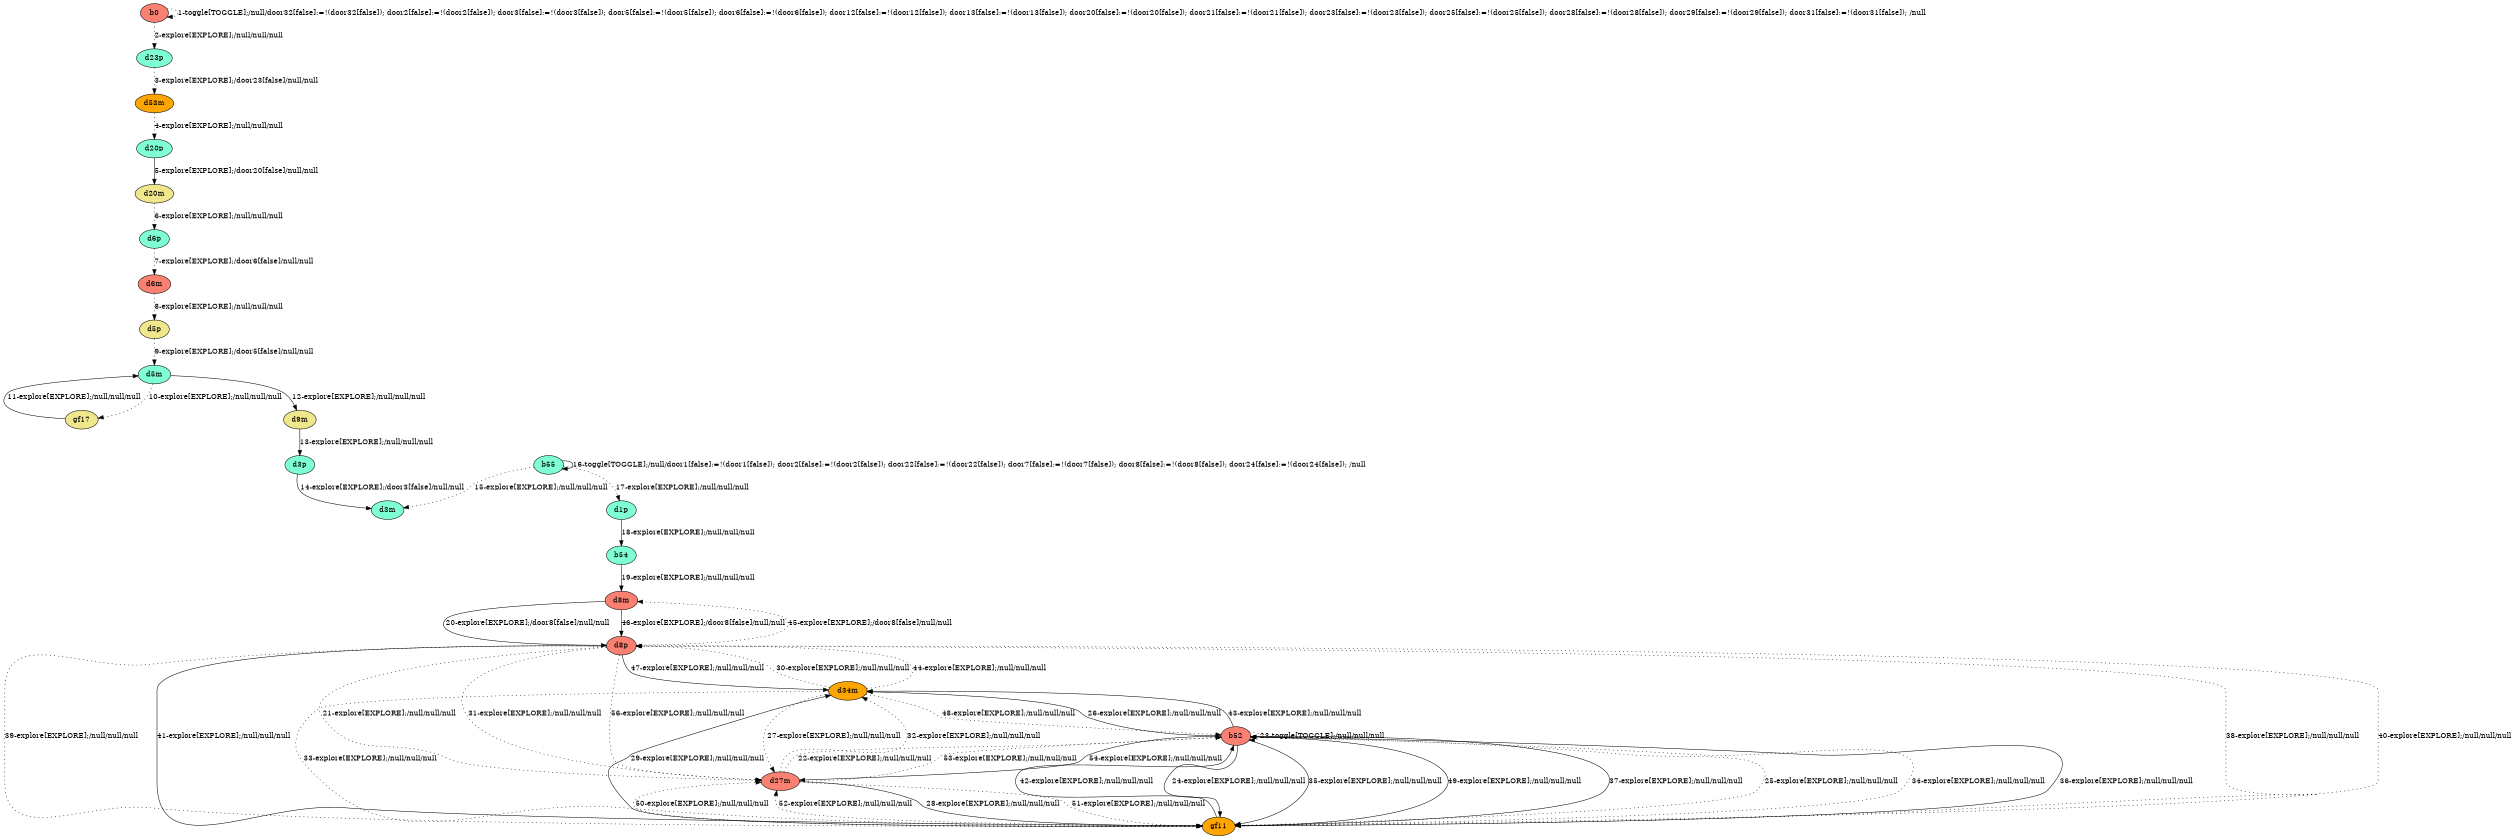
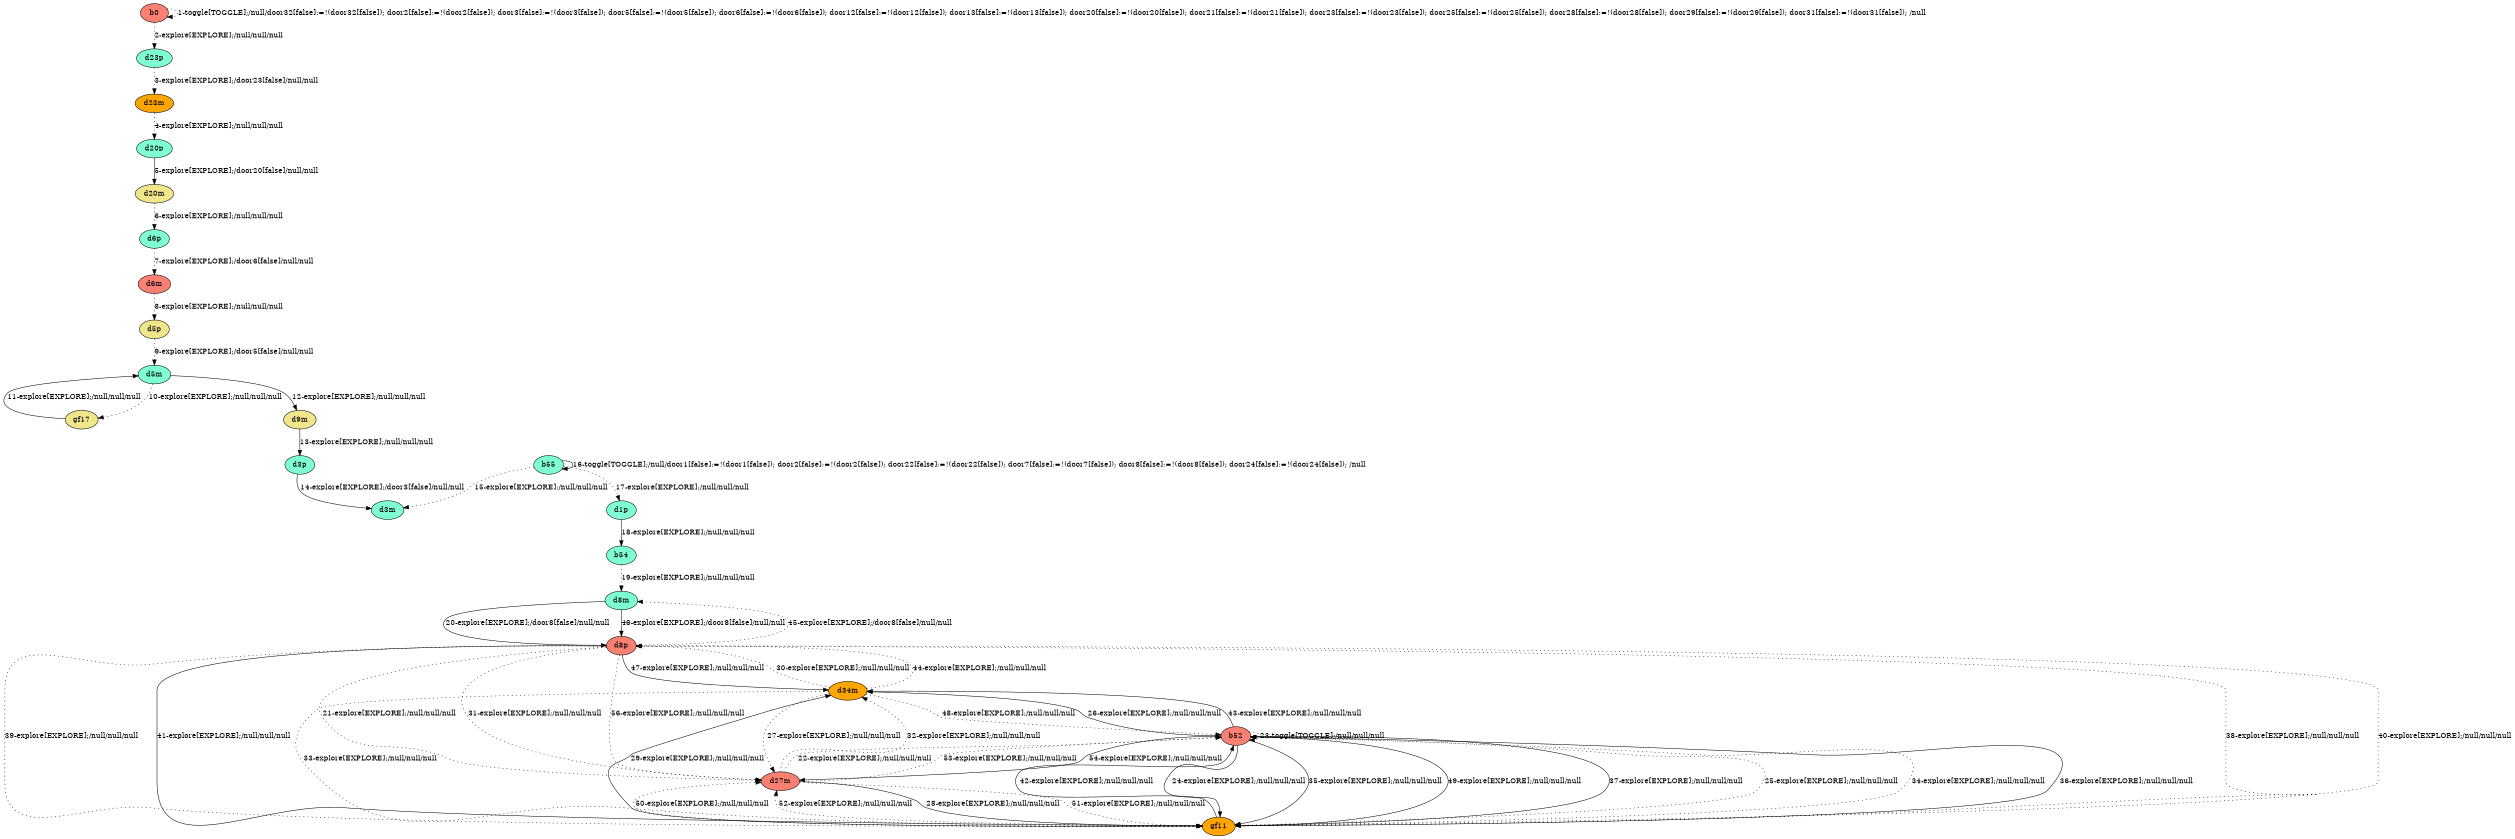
node "d53m": label "d53m" -> "d23m"
edge "b54" -> "d8m": style solid -> dotted
node "d8m": fillcolor salmon -> aquamarine
